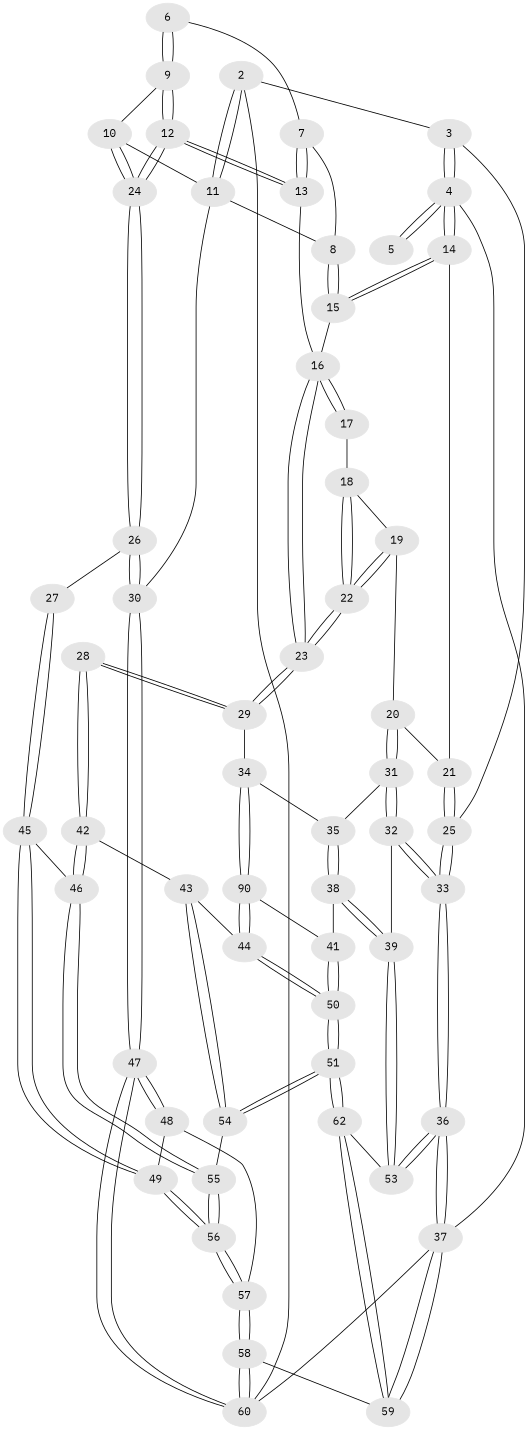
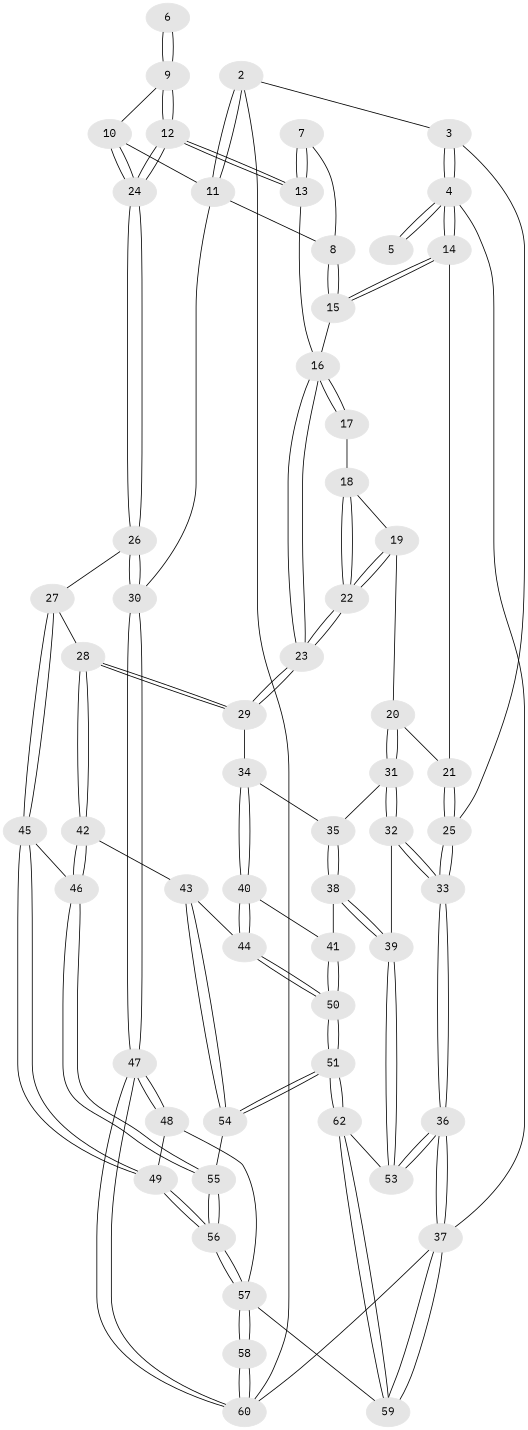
edge "6" -- "7": removed
edge "27" -- "28": added
node "90": label "90" -> "40"
edge "58" -- "59": now "57" -- "59"
